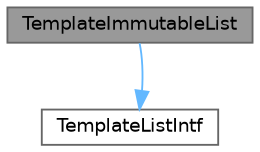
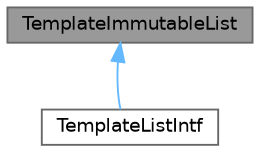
edge "TemplateImmutableList" -> "TemplateListIntf": reversed
